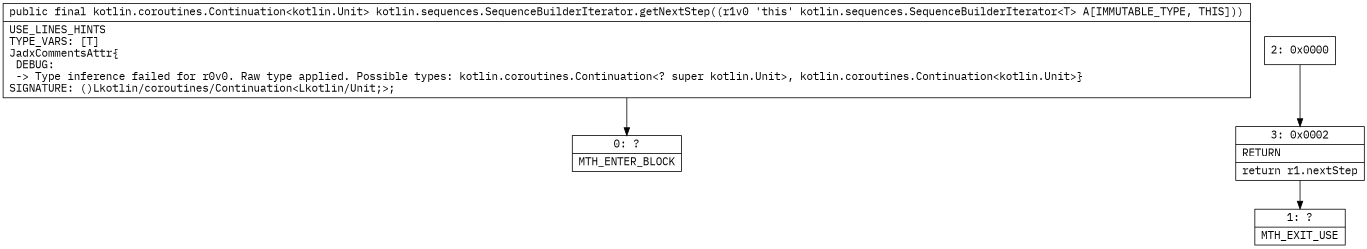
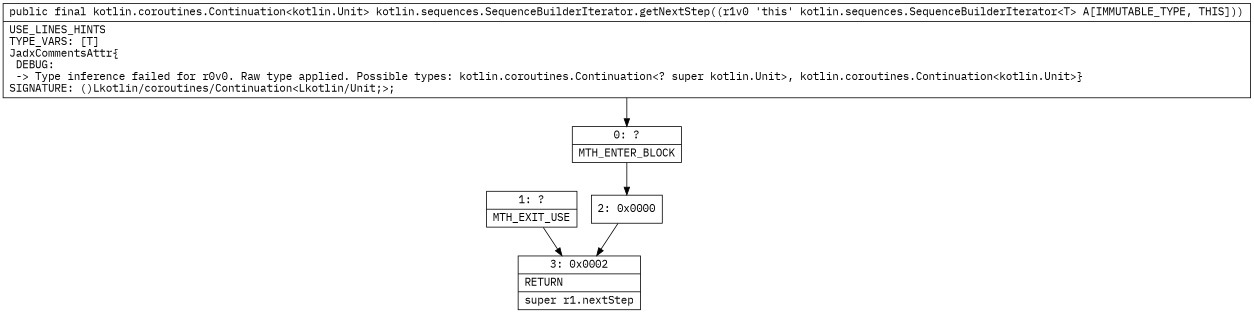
node "3: 0x0002": text "return r1.nextStep" -> "super r1.nextStep"
edge "0: ?" -> "2: 0x0000": added
edge "3: 0x0002" -> "1: ?": reversed
